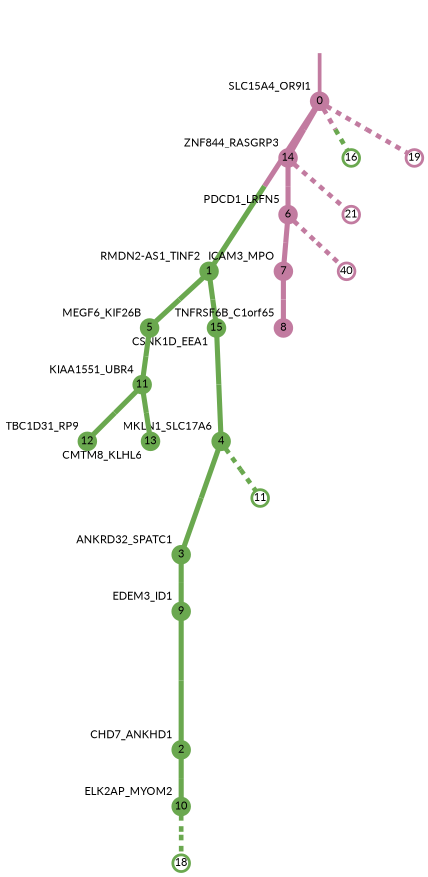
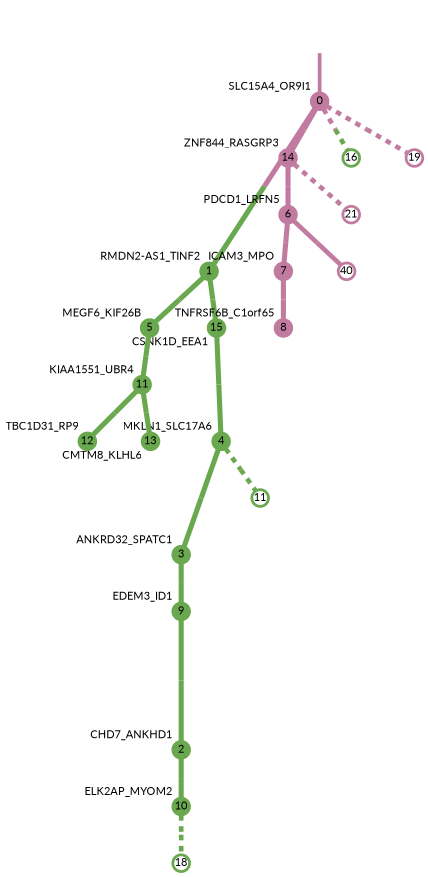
edge "6 PDCD1_LRFN5" -> "40": style dashed -> solid
